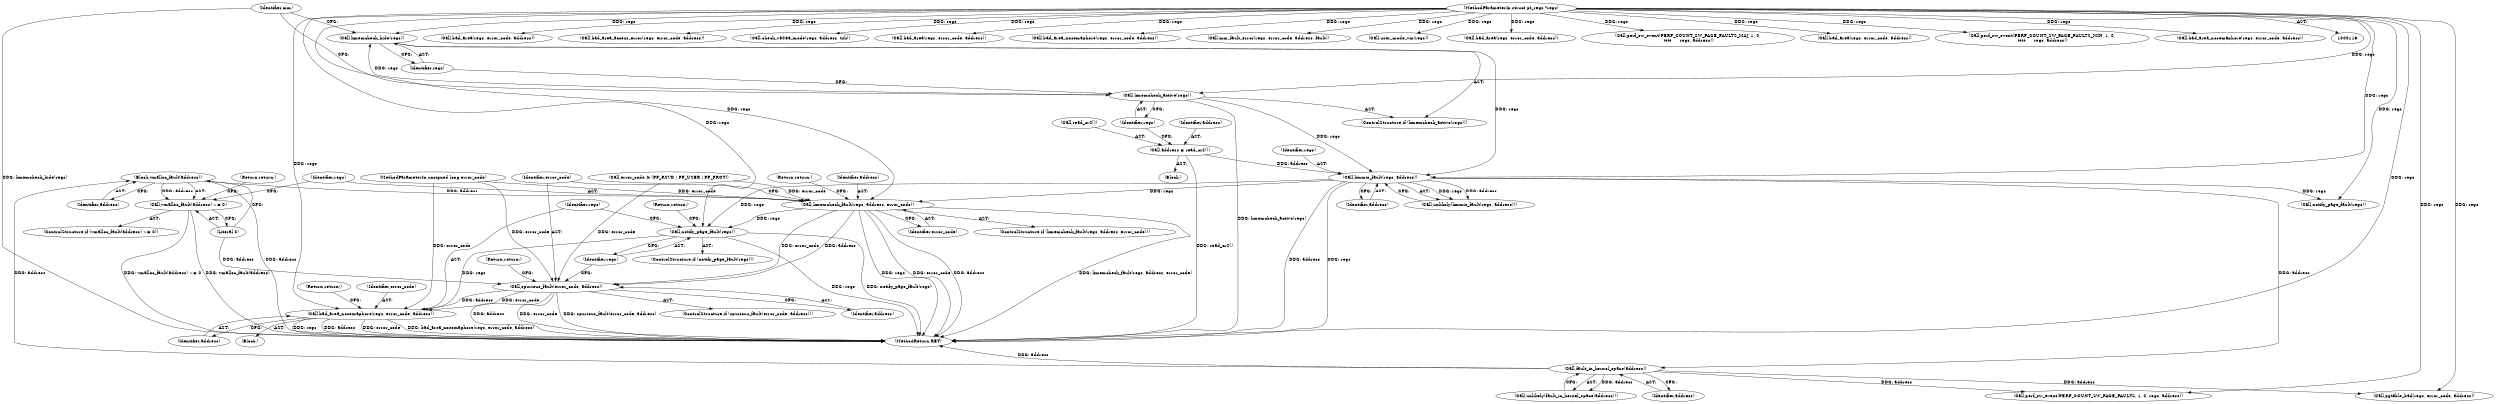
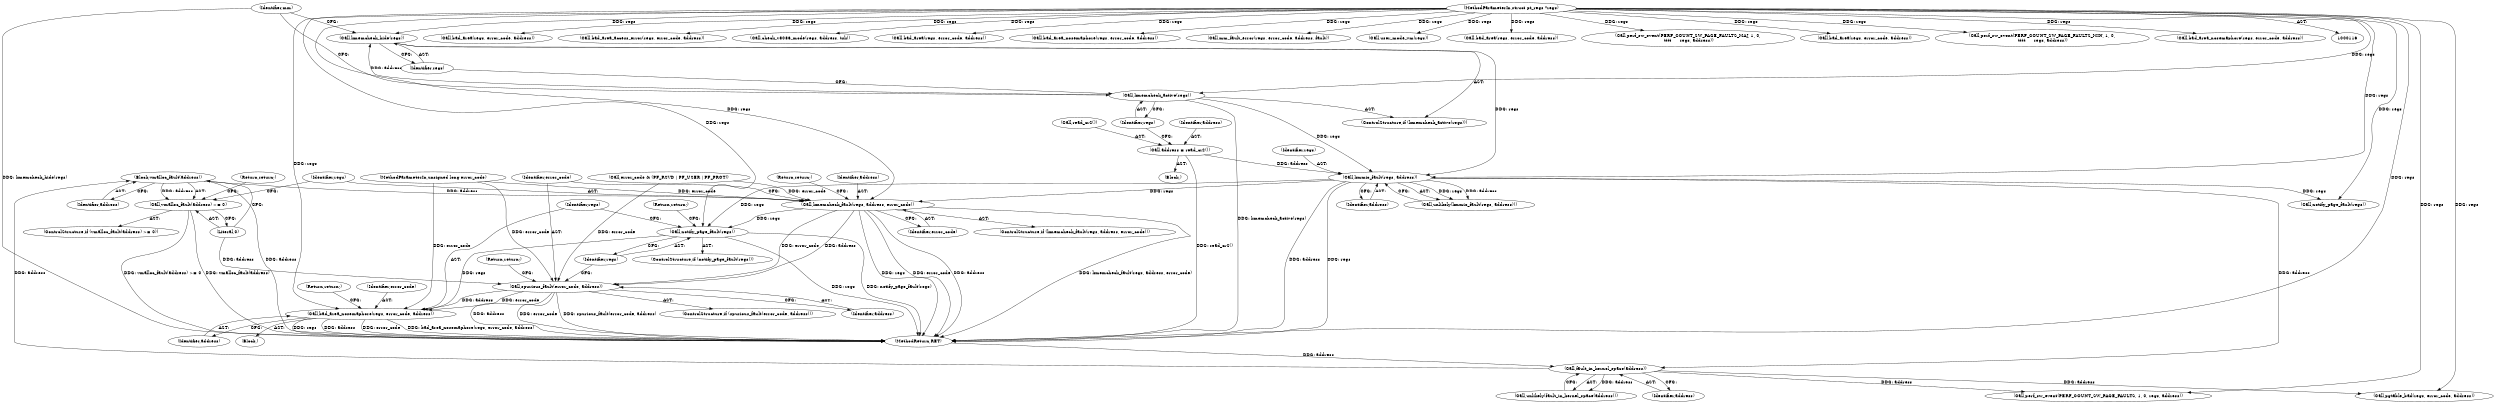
edge "(Call,kmemcheck_active(regs))" -> "(Call,kmemcheck_hide(regs))": label "DDG: regs" -> "DDG: address"
edge "(Call,fault_in_kernel_space(address))" -> "(MethodReturn,RET)": reversed
